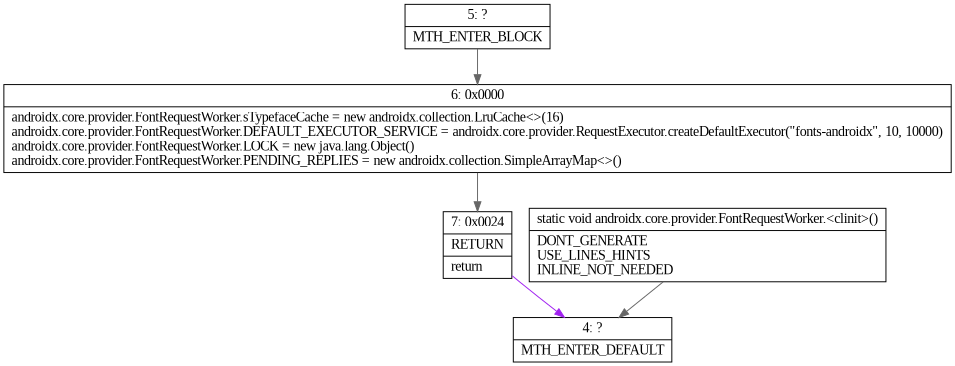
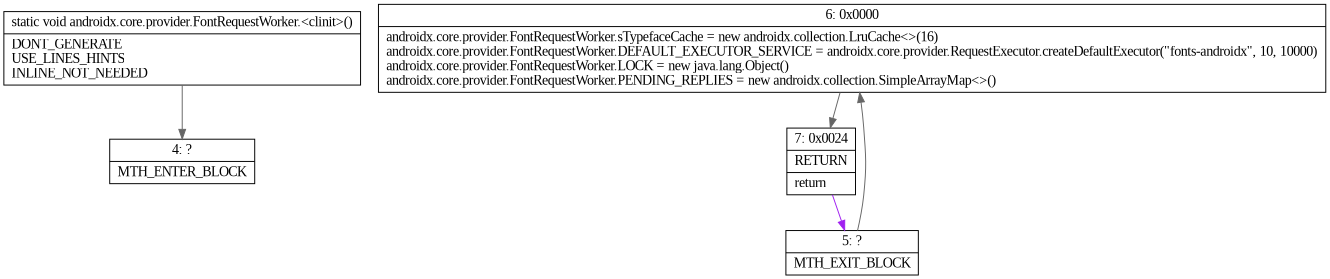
node "5: ?": text "MTH_ENTER_BLOCK" -> "MTH_EXIT_BLOCK"
edge "7: 0x0024" -> "4: ?": now "7: 0x0024" -> "5: ?"
node "4: ?": text "MTH_ENTER_DEFAULT" -> "MTH_ENTER_BLOCK"
